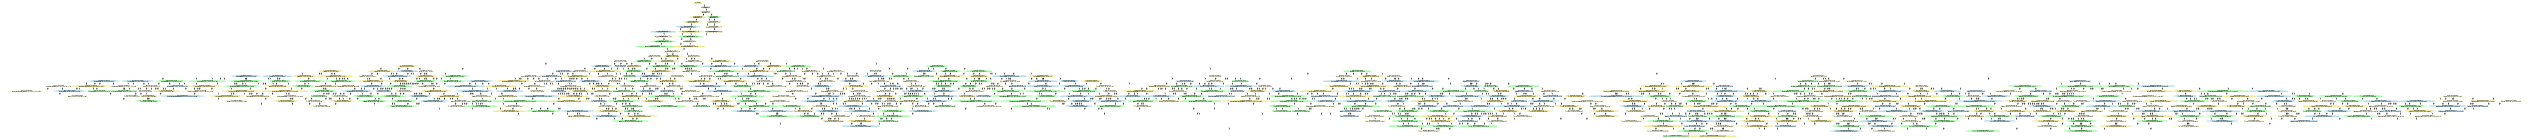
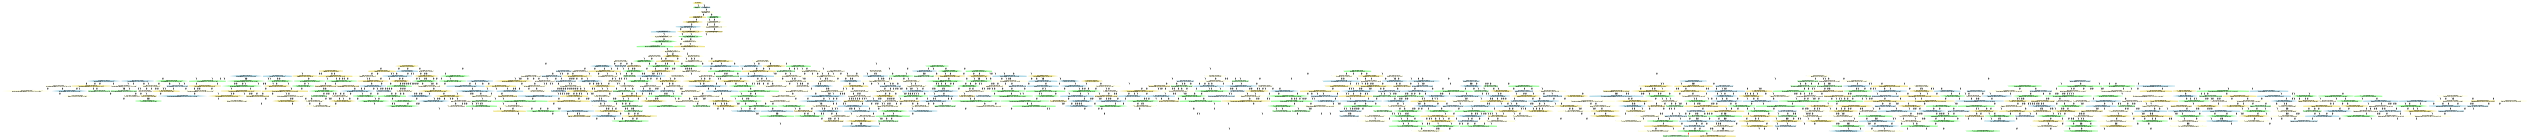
node "S1: [0, 0] [0, 0] [0, 0] [34, 43] {T0J0:34-43}{1}": added
node "S2: [34, 34] [34, 34] [34, 43] [66, 83] {T0J1:66-83}{1, 2}": fillcolor khaki -> lightblue
